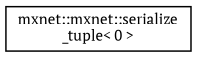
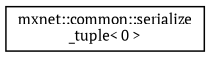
node "mxnet::mxnet::serialize _tuple< 0 >": label "mxnet::mxnet::serialize _tuple< 0 >" -> "mxnet::common::serialize _tuple< 0 >"
